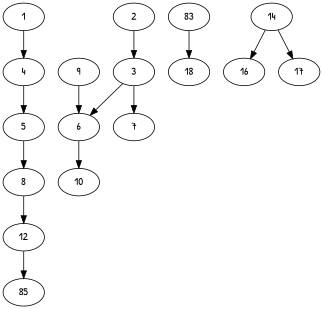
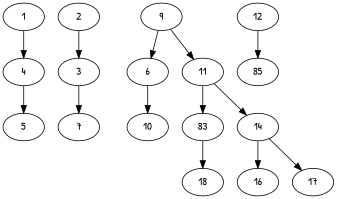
node "11": added
edge "3" -> "6": removed
node "8": removed
